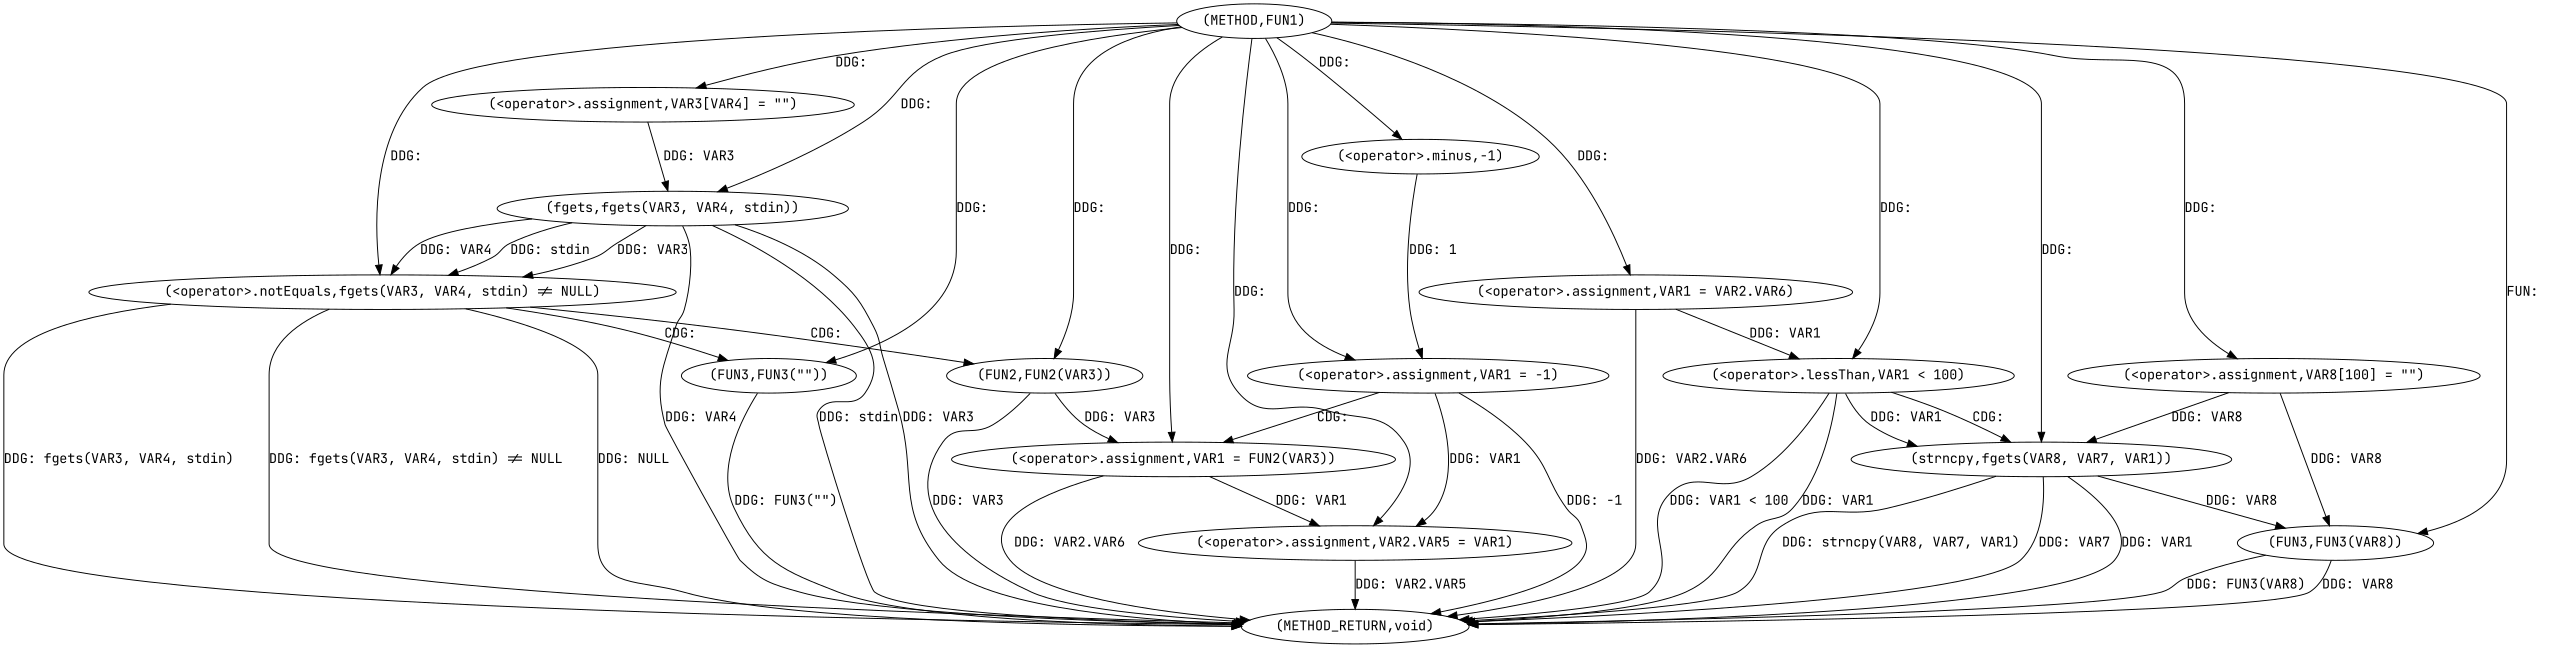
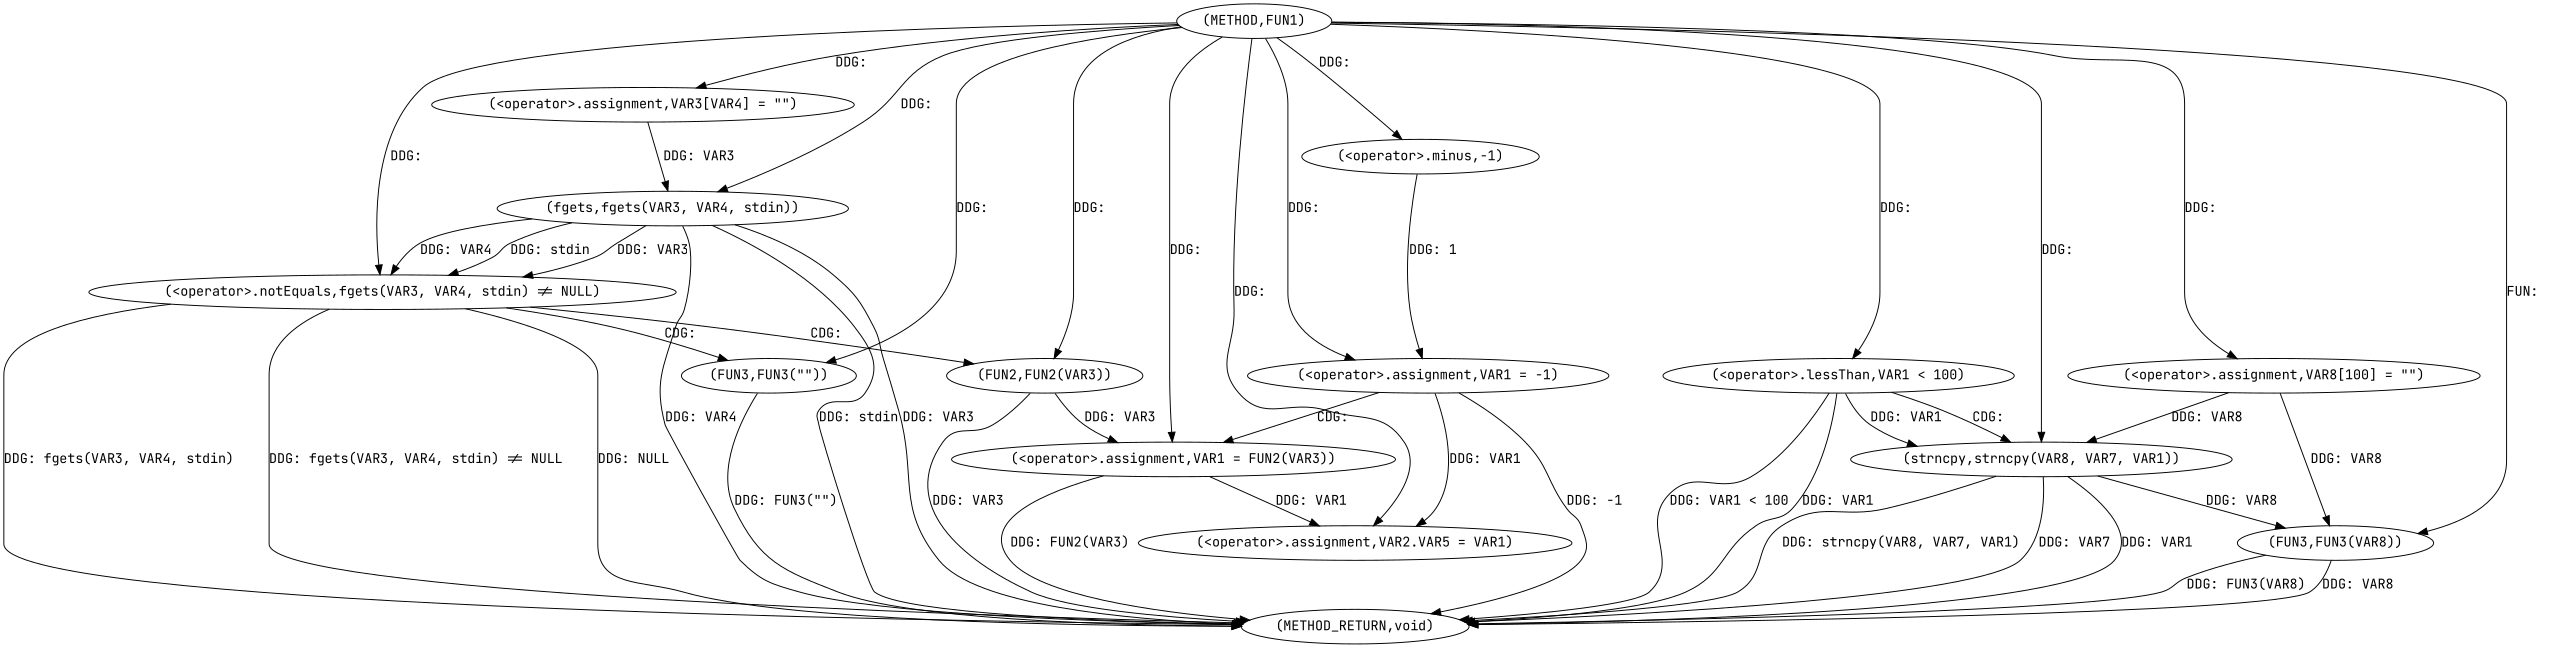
node "(<operator>.assignment,VAR1 = VAR2.VAR6)": removed
node "(strncpy,fgets(VAR8, VAR7, VAR1))": label "(strncpy,fgets(VAR8, VAR7, VAR1))" -> "(strncpy,strncpy(VAR8, VAR7, VAR1))"
edge "(<operator>.assignment,VAR1 = FUN2(VAR3))" -> "(METHOD_RETURN,void)": label "DDG: VAR2.VAR6" -> "DDG: FUN2(VAR3)"
edge "(<operator>.assignment,VAR2.VAR5 = VAR1)" -> "(METHOD_RETURN,void)": removed, label "DDG: VAR2.VAR5"
